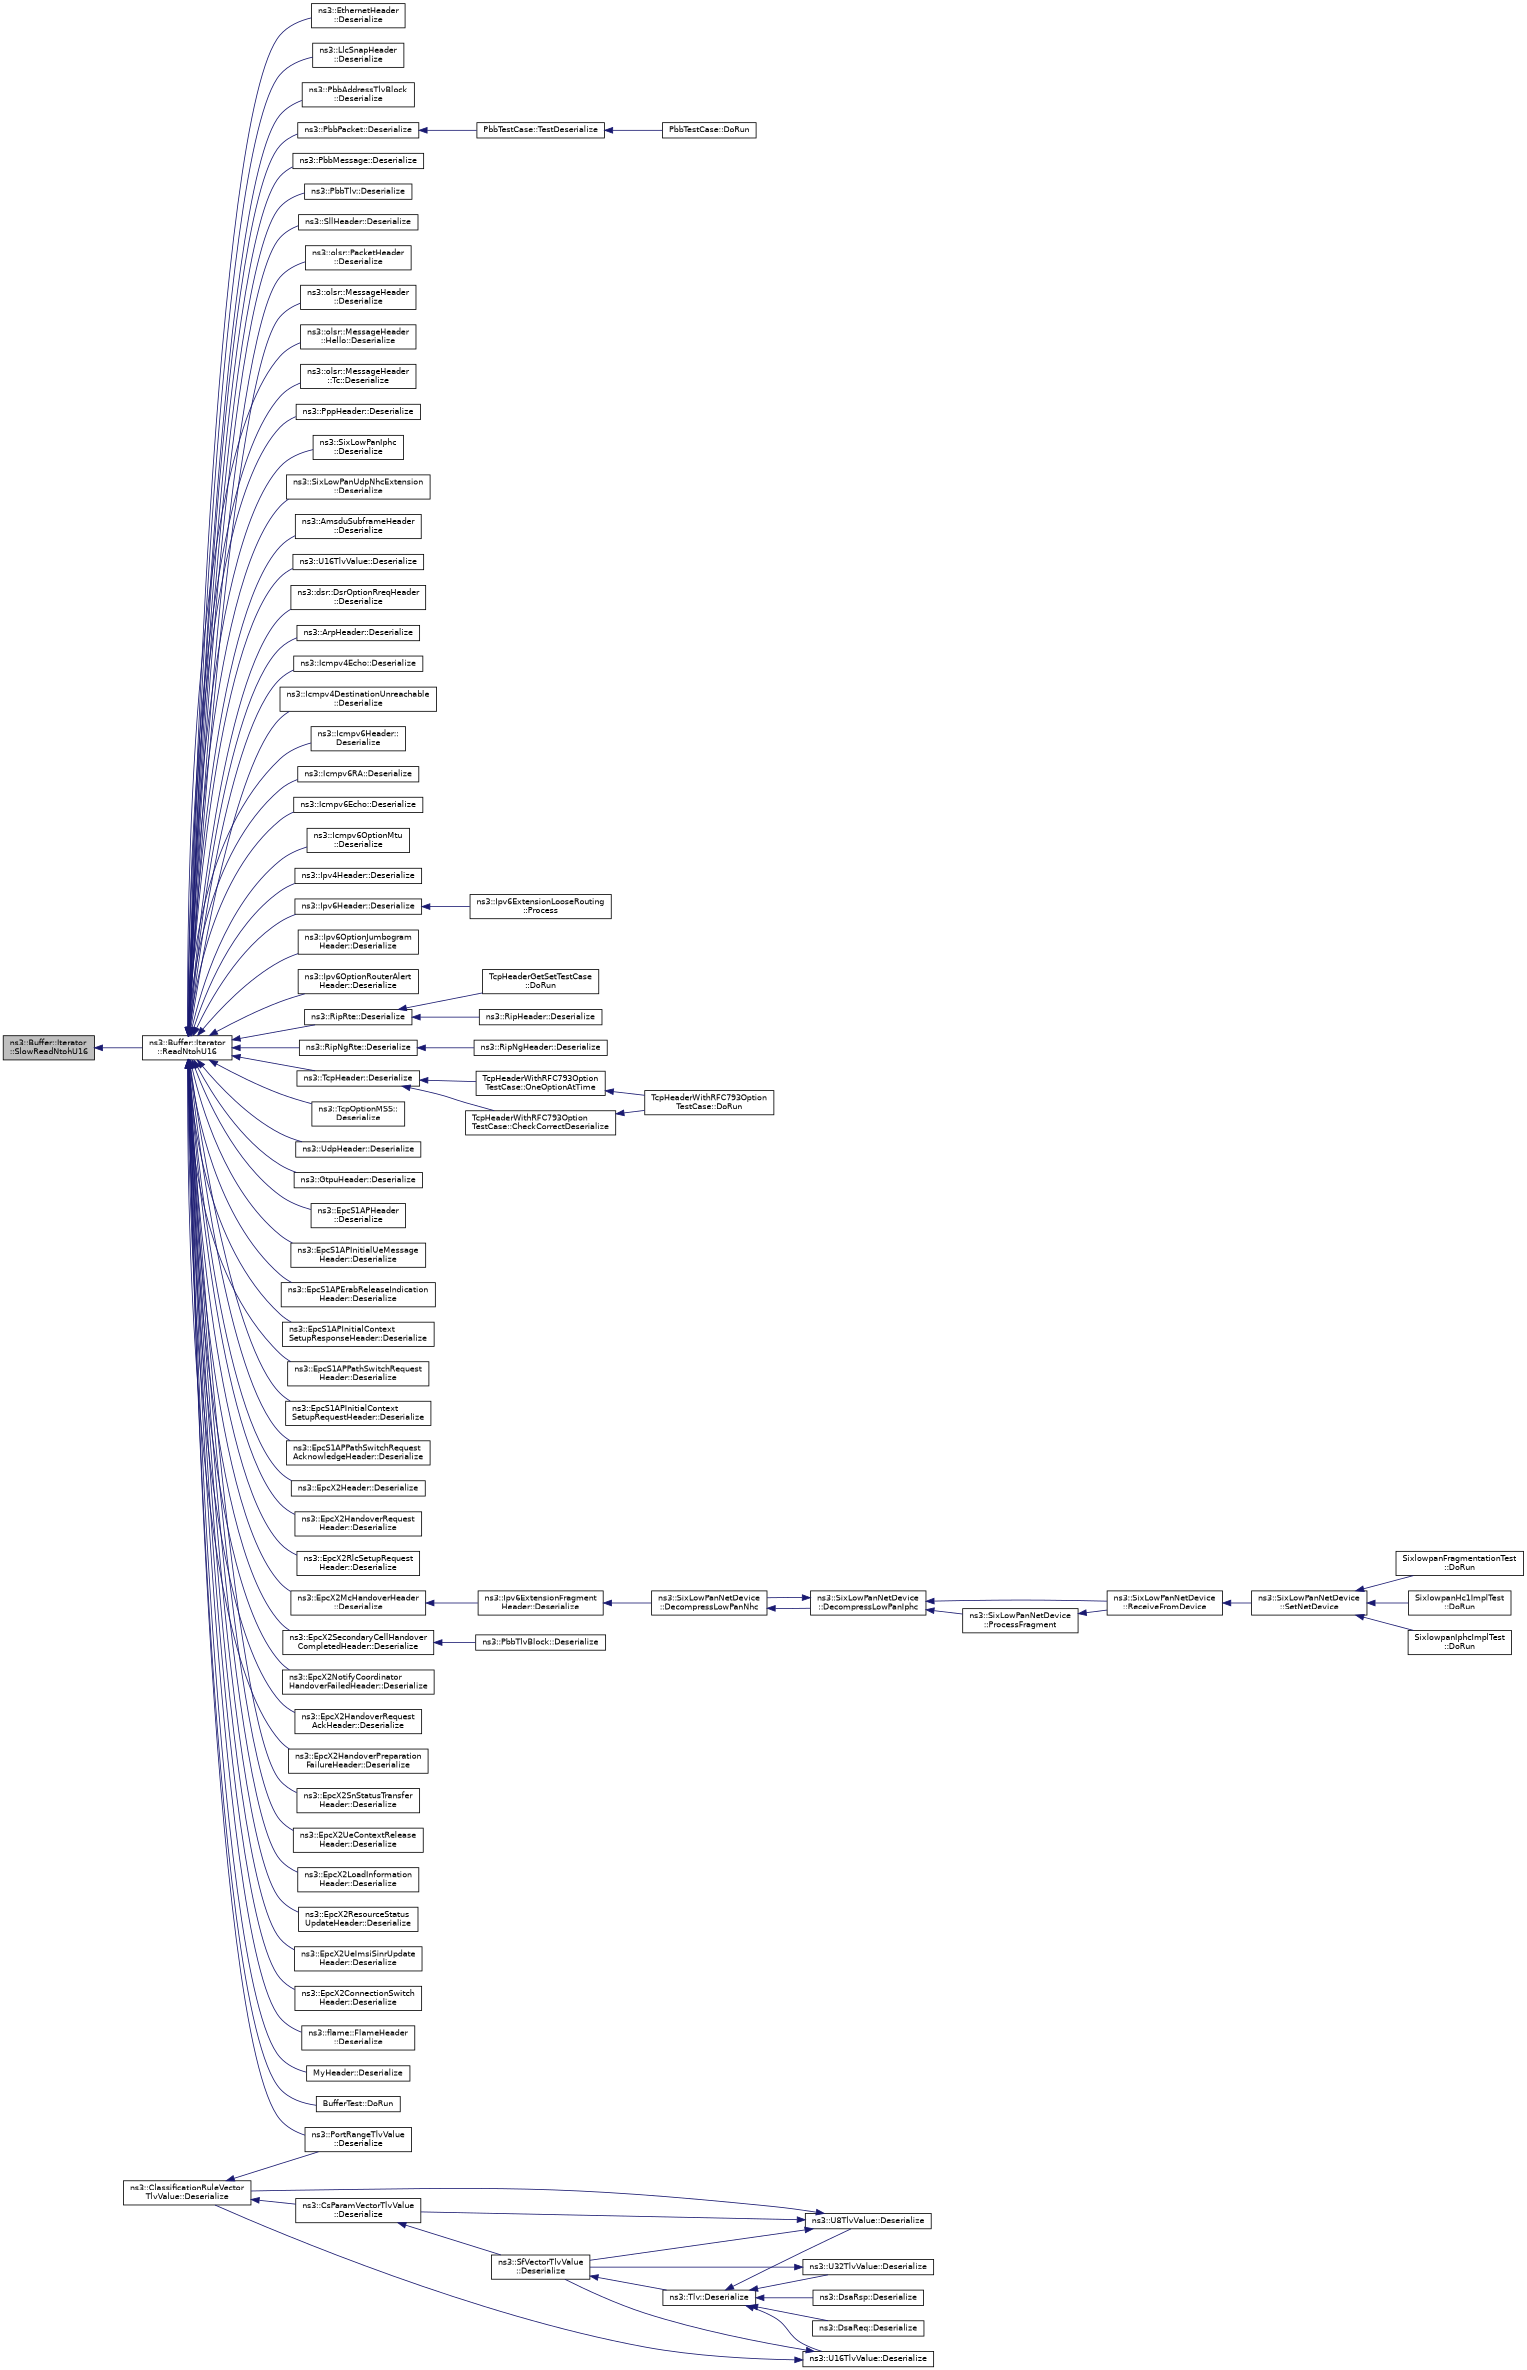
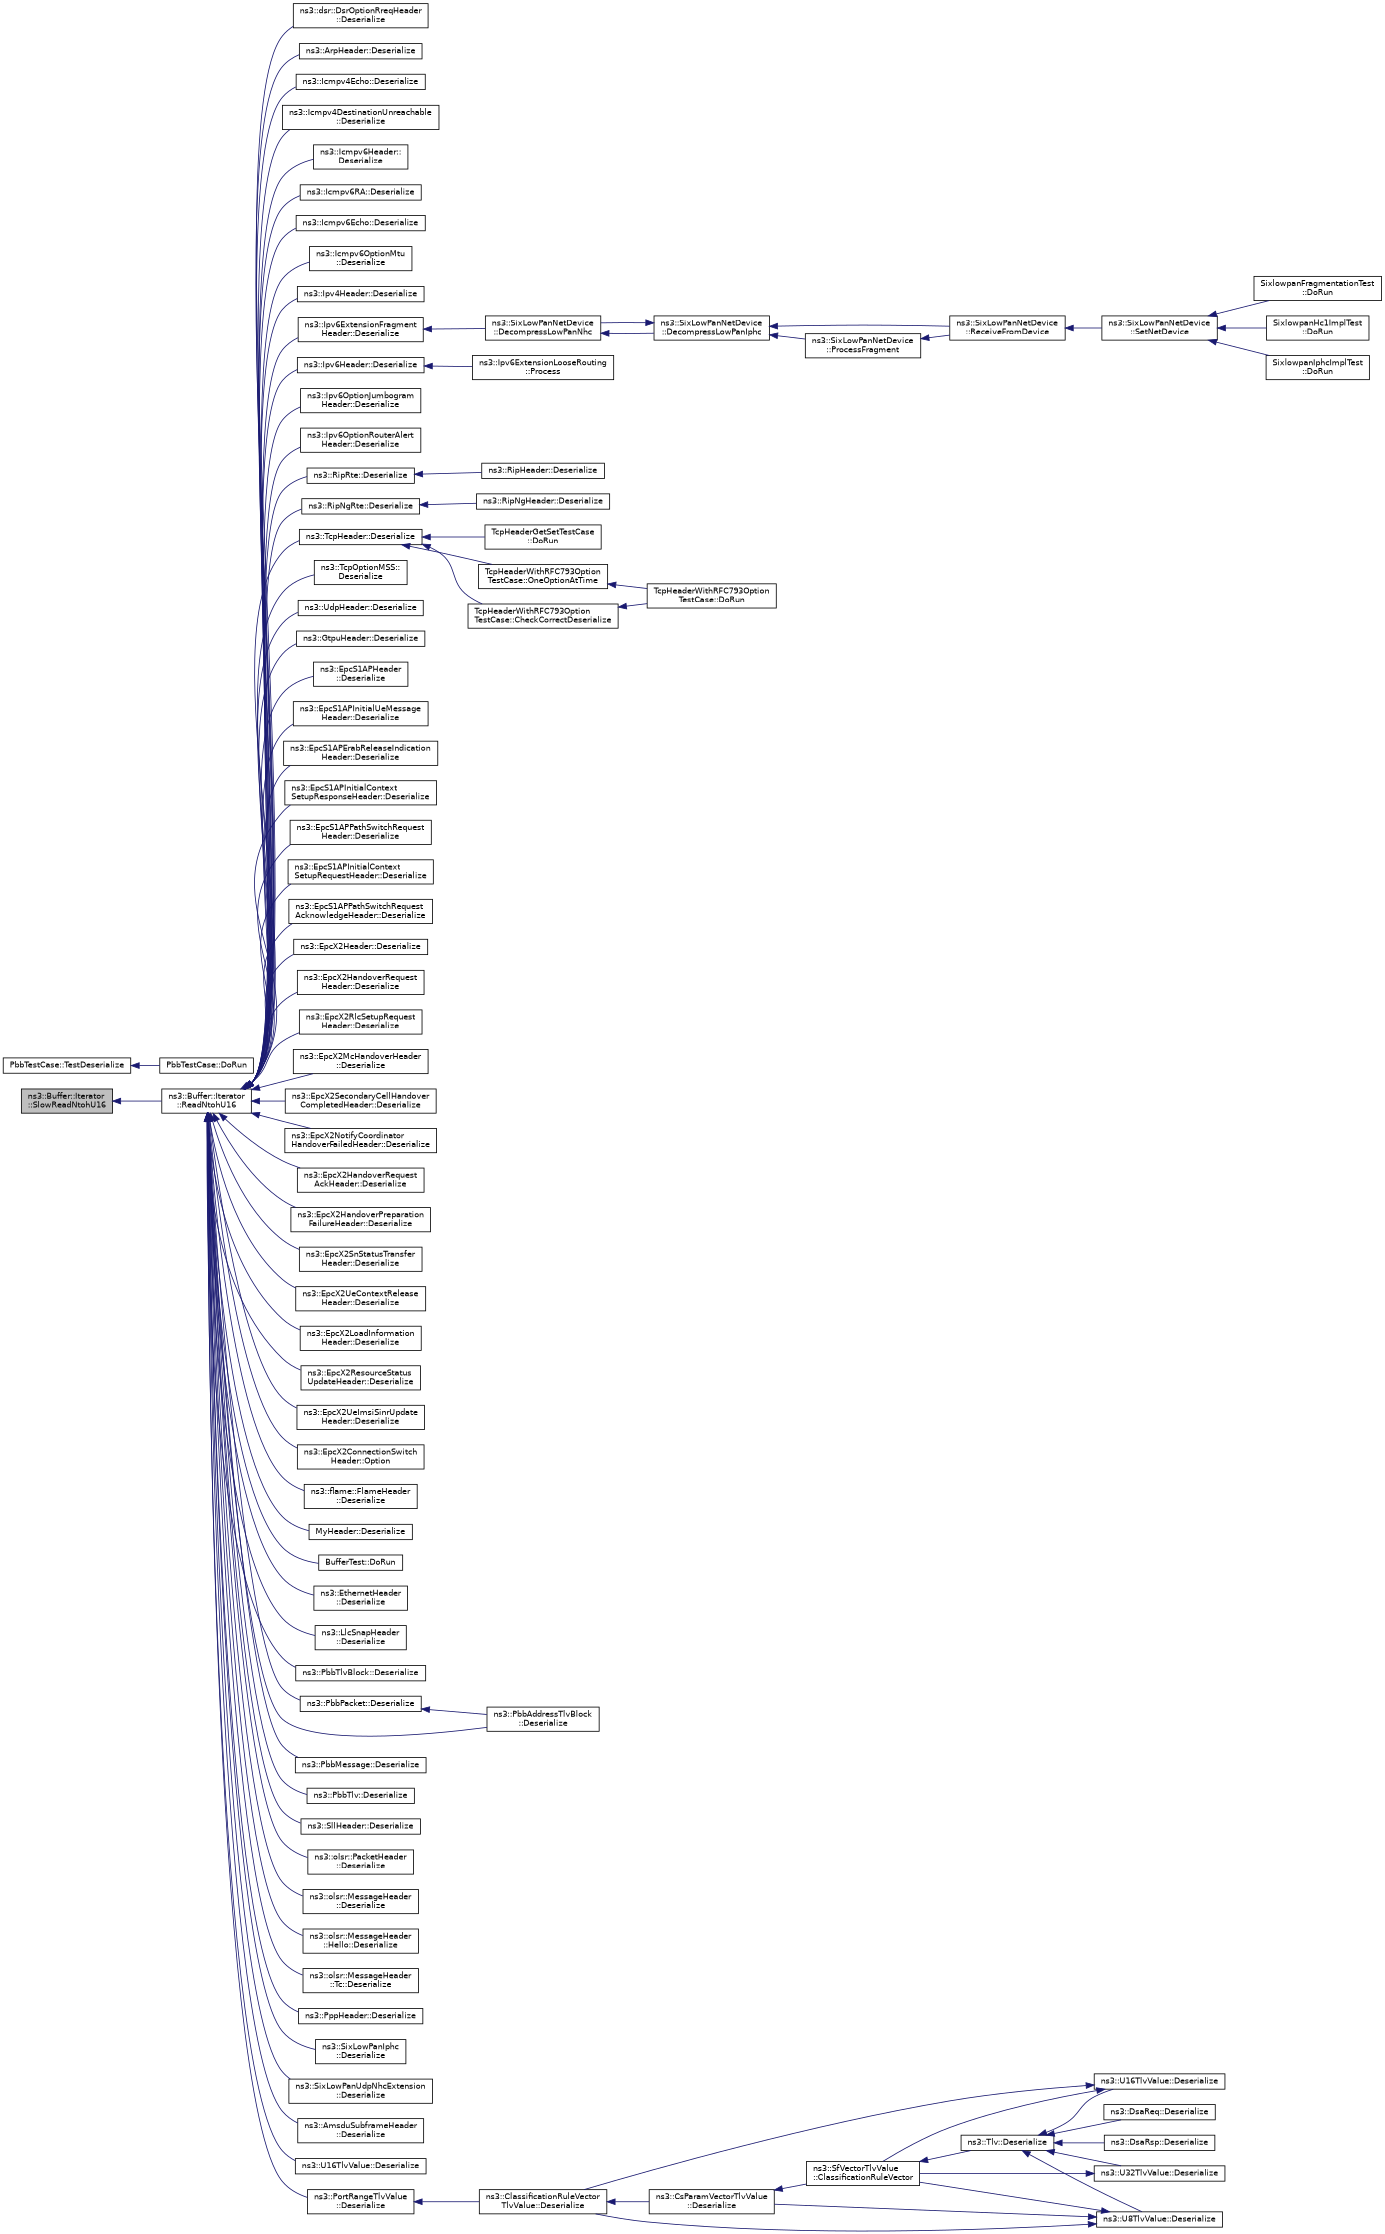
edge "PbbTestCase::TestDeserialize" -> "ns3::PbbPacket::Deserialize": now "ns3::PbbAddressTlvBlock ::Deserialize" -> "ns3::PbbPacket::Deserialize"
edge "TcpHeaderGetSetTestCase ::DoRun" -> "ns3::RipRte::Deserialize": now "TcpHeaderGetSetTestCase ::DoRun" -> "ns3::TcpHeader::Deserialize"
edge "ns3::Ipv6ExtensionFragment Header::Deserialize" -> "ns3::EpcX2McHandoverHeader ::Deserialize": now "ns3::Ipv6ExtensionFragment Header::Deserialize" -> "ns3::Buffer::Iterator ::ReadNtohU16"
edge "ns3::PbbTlvBlock::Deserialize" -> "ns3::EpcX2SecondaryCellHandover CompletedHeader::Deserialize": now "ns3::PbbTlvBlock::Deserialize" -> "ns3::Buffer::Iterator ::ReadNtohU16"
node "ns3::EpcX2ConnectionSwitch Header::Deserialize": label "ns3::EpcX2ConnectionSwitch Header::Deserialize" -> "ns3::EpcX2ConnectionSwitch Header::Option"
edge "ns3::PortRangeTlvValue ::Deserialize" -> "ns3::ClassificationRuleVector TlvValue::Deserialize": reversed
node "ns3::SfVectorTlvValue ::Deserialize": label "ns3::SfVectorTlvValue ::Deserialize" -> "ns3::SfVectorTlvValue ::ClassificationRuleVector"
